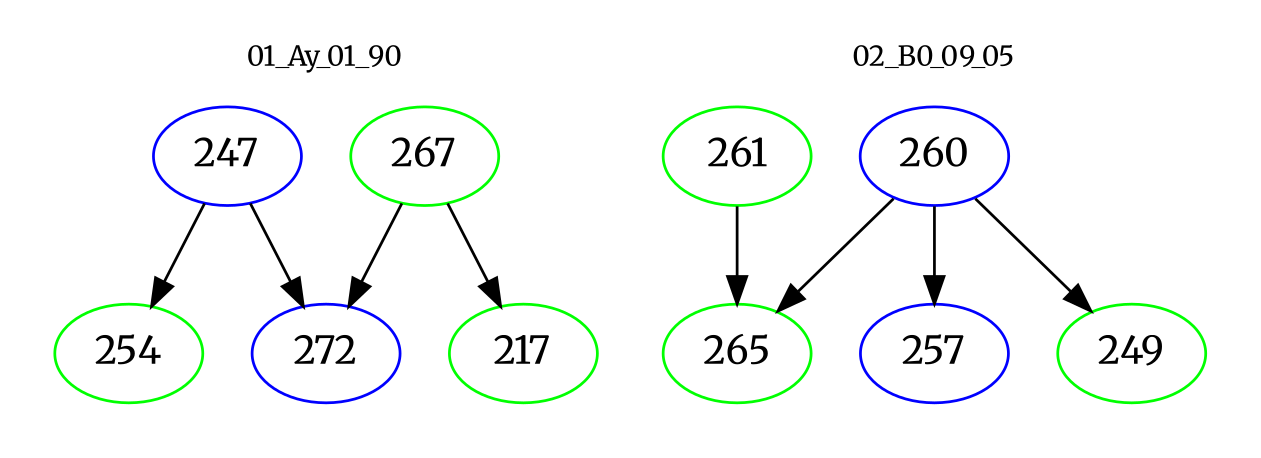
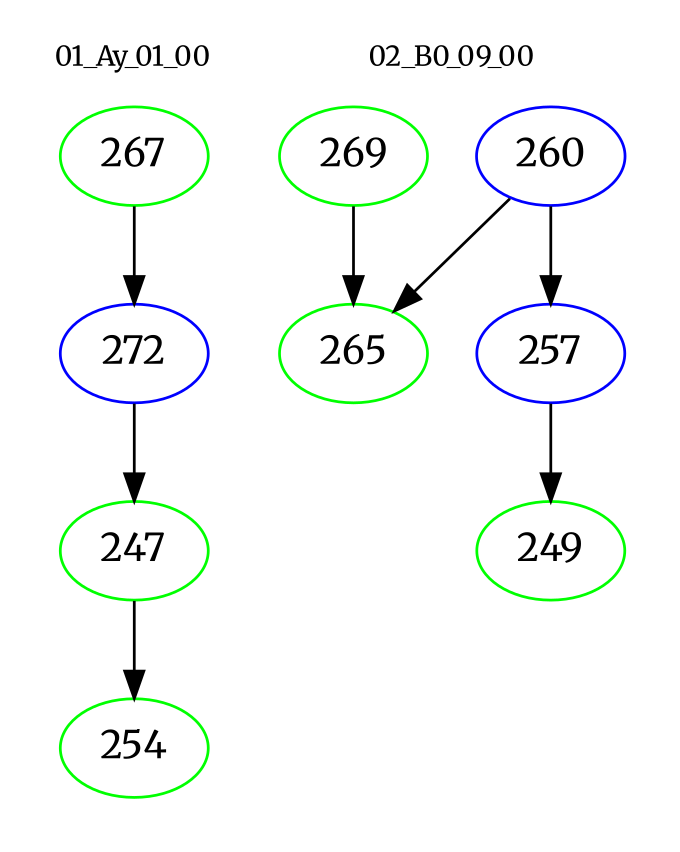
cluster "01_Ay_01_90": label "01_Ay_01_90" -> "01_Ay_01_00"
cluster "02_B0_09_05": label "02_B0_09_05" -> "02_B0_09_00"
node "247": color blue -> green
node "261": label "261" -> "269"
edge "247" -> "272": reversed
edge "260" -> "249": now "257" -> "249"
node "217": removed
